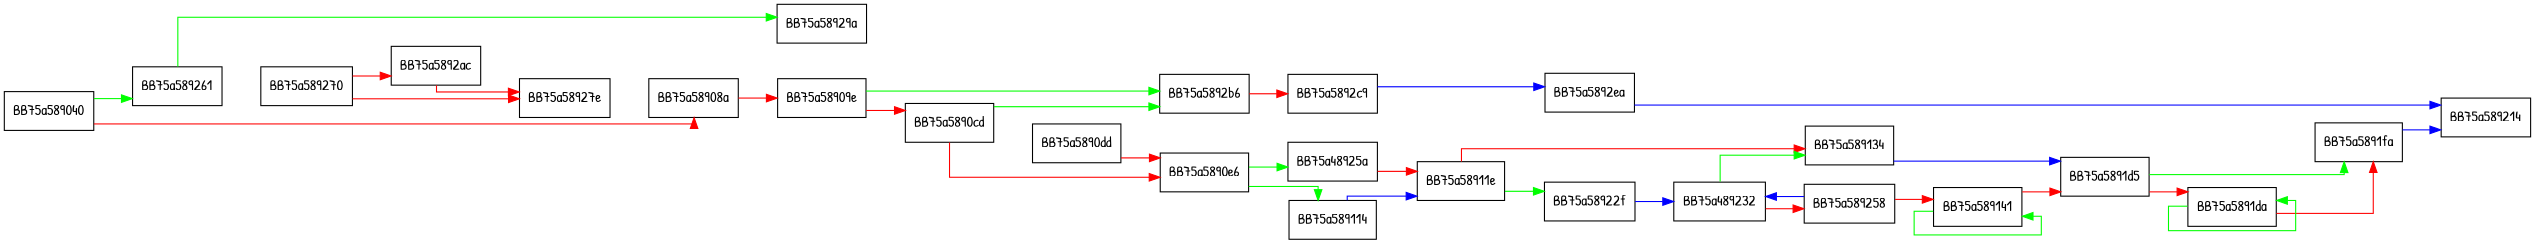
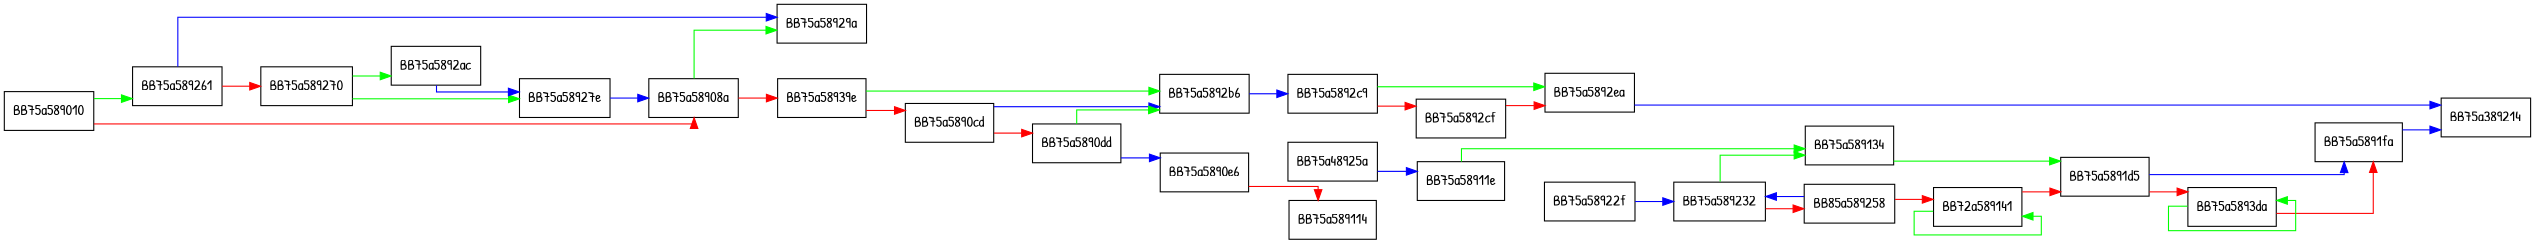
edge "BB75a589261" -> "BB75a58929a": color green -> blue
edge "BB75a58908a" -> "BB75a58929a": added
edge "BB75a589270" -> "BB75a5892ac": color red -> green
edge "BB75a589261" -> "BB75a589270": added
edge "BB75a5892c9" -> "BB75a5892ea": color blue -> green
edge "BB75a5892ac" -> "BB75a58927e": color red -> blue
edge "BB75a5892b6" -> "BB75a5892c9": color red -> blue
edge "BB75a58927e" -> "BB75a58908a": added
node "BB75a58909e": label "BB75a58909e" -> "BB75a58939e"
edge "BB75a589270" -> "BB75a58927e": color red -> green
edge "BB75a5890cd" -> "BB75a5892b6": color green -> blue
edge "BB75a5890dd" -> "BB75a5892b6": added
node "BB75a589040": label "BB75a589040" -> "BB75a589010"
node "BB75a589214": label "BB75a589214" -> "BB75a389214"
node "BB75a5892cf": added
edge "BB75a58911e" -> "BB75a589134": color red -> green
edge "BB75a5890dd" -> "BB75a5890e6": color red -> blue
edge "BB75a589134" -> "BB75a5891d5": color blue -> green
edge "BB75a5890e6" -> "BB75a48925a": removed
edge "BB75a48925a" -> "BB75a58911e": color red -> blue
edge "BB75a5891d5" -> "BB75a5891fa": color green -> blue
edge "BB75a5890cd" -> "BB75a5890e6": now "BB75a5890cd" -> "BB75a5890dd"
edge "BB75a5890e6" -> "BB75a589114": color green -> red
edge "BB75a58911e" -> "BB75a58922f": removed
edge "BB75a589114" -> "BB75a58911e": removed
node "BB75a489232": label "BB75a489232" -> "BB75a589232"
node "BB75a589258": label "BB75a589258" -> "BB85a589258"
node "BB75a589141": label "BB75a589141" -> "BB72a589141"
node "BB75a5891da": label "BB75a5891da" -> "BB75a5893da"
